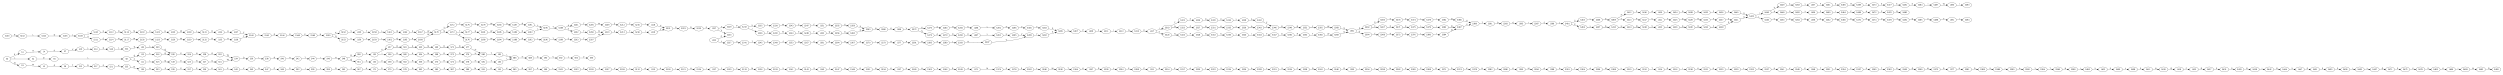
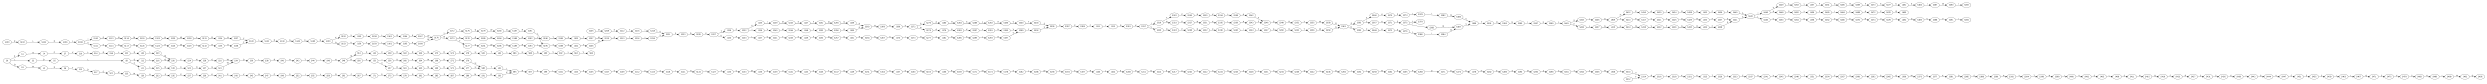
node "S201": removed
edge "S379" -> "S383": now "S375" -> "S383"
edge "S233" -> "S230": reversed
edge "S83" -> "S86": now "S83" -> "S95"
edge "S310" -> "S312": now "S310" -> "S314"
